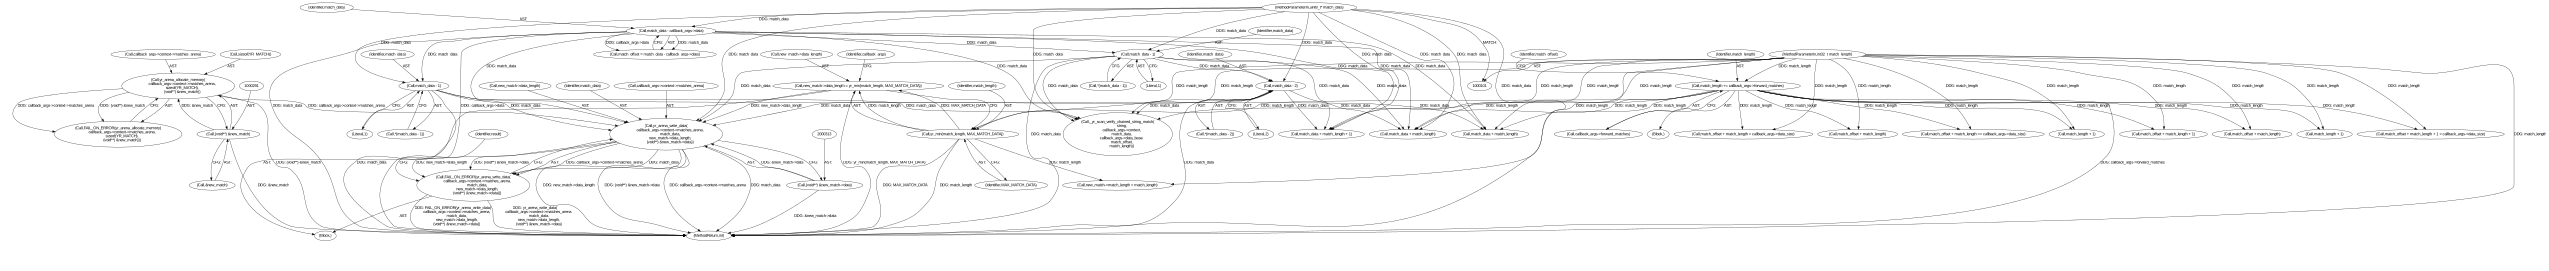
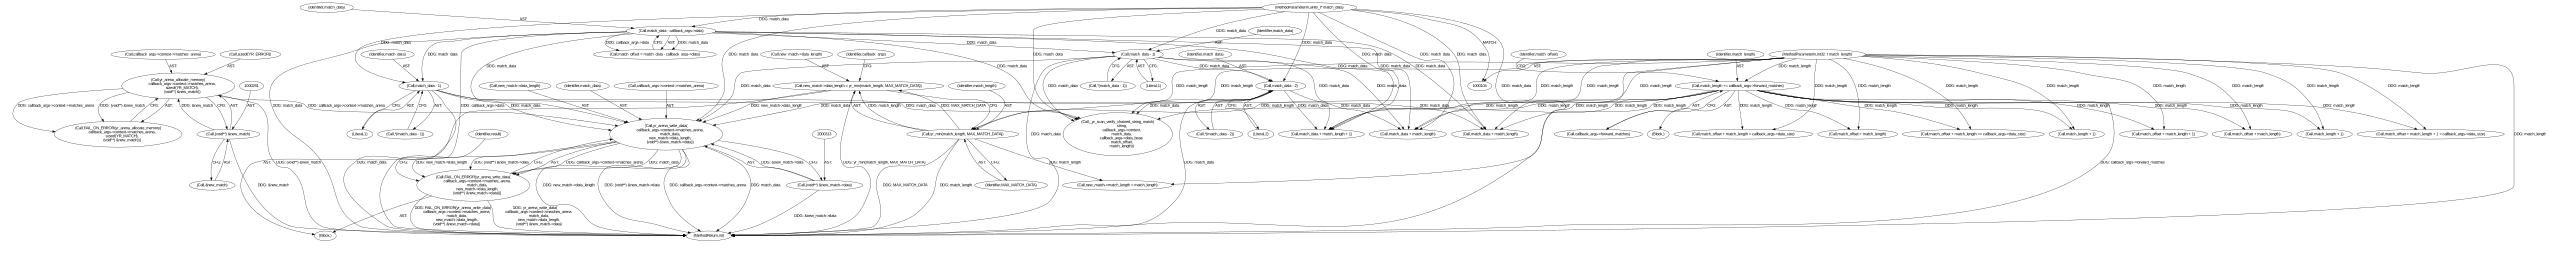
node "(Call,sizeof(YR_MATCH))": label "(Call,sizeof(YR_MATCH))" -> "(Call,sizeof(YR_ERROR))"
node "1000101": label "1000101" -> "1000104"
edge "(Call,match_length += callback_args->forward_matches)" -> "(Call,match_data + match_length + 1)": added, label "DDG: match_length"
